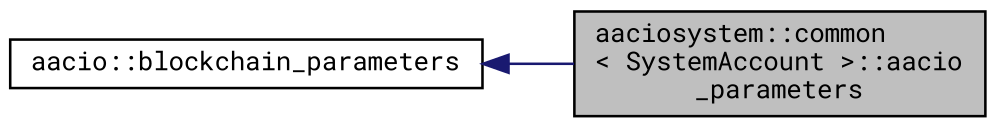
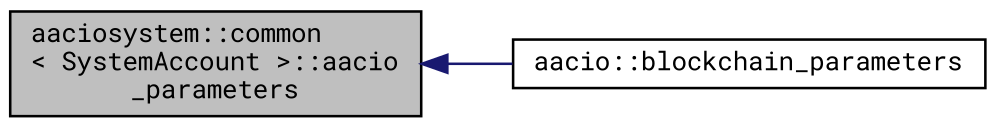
edge "aaciosystem::common < SystemAccount >::aacio _parameters" -> "aacio::blockchain_parameters": reversed
